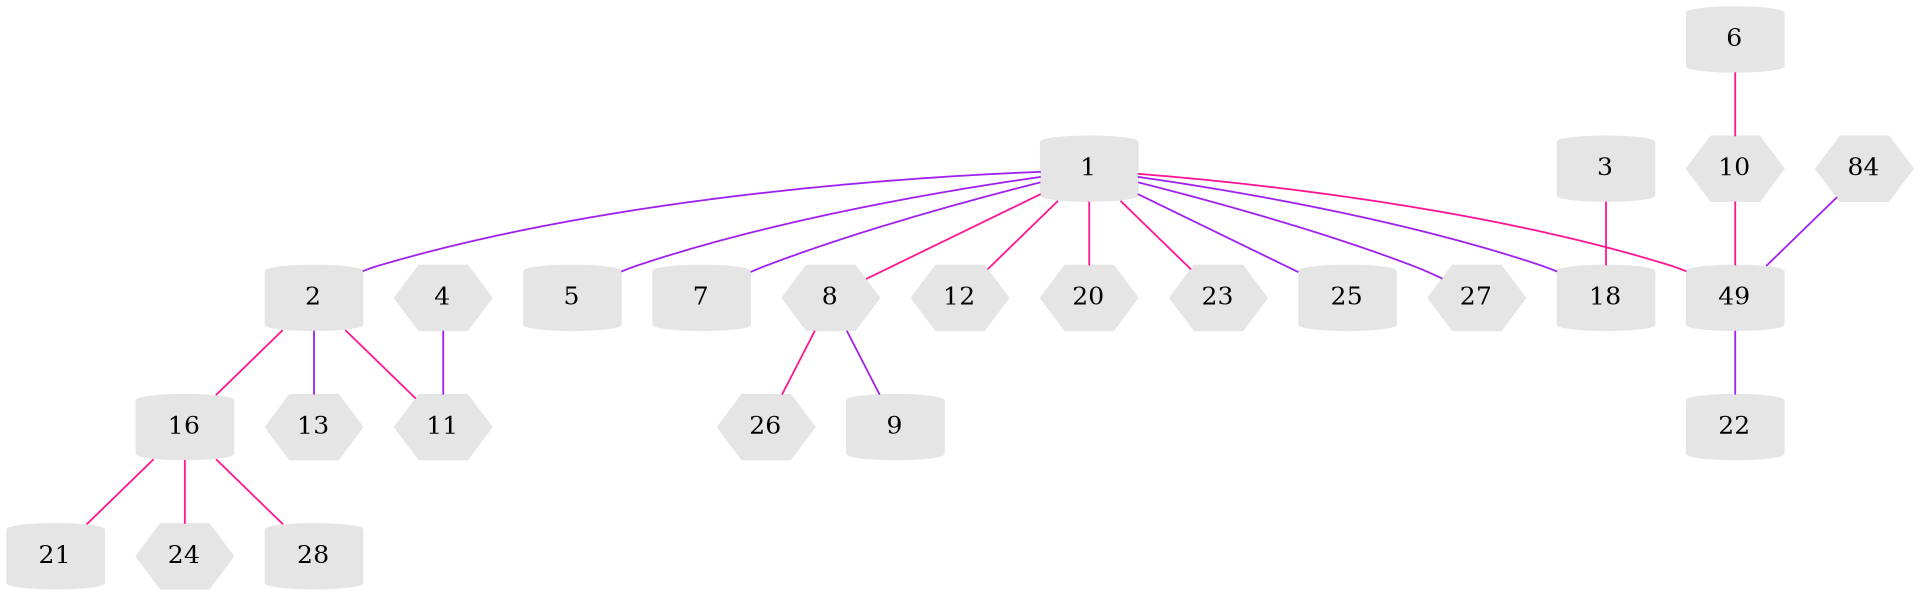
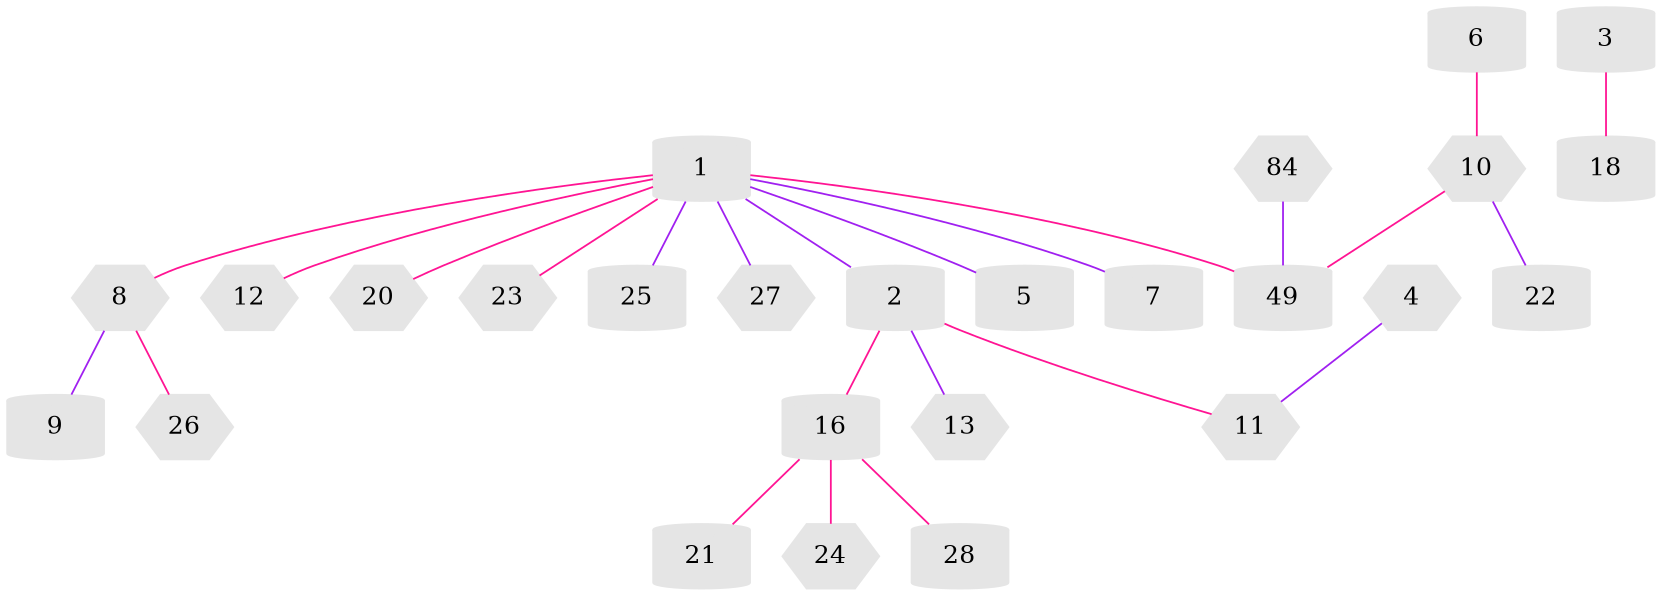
edge "1" -- "18": removed
edge "49" -- "22": now "10" -- "22"
